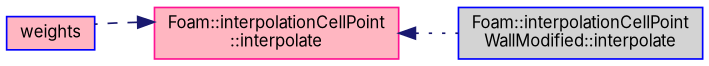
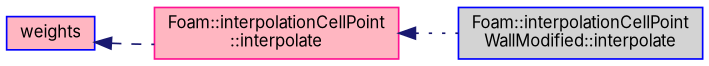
edge "weights" -> "Foam::interpolationCellPoint ::interpolate": reversed
